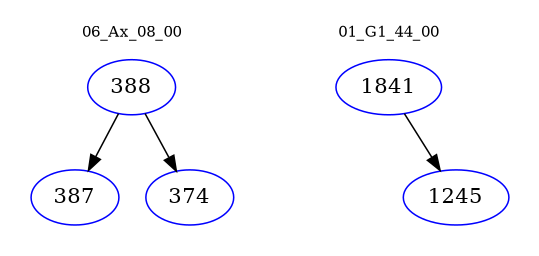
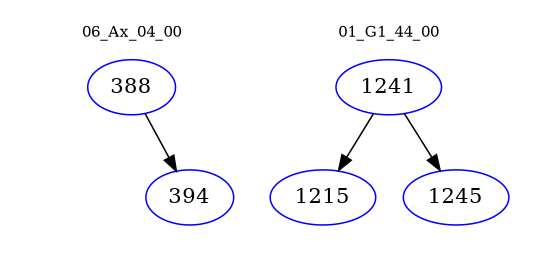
cluster "06_Ax_08_00": label "06_Ax_08_00" -> "06_Ax_04_00"
node "1841": label "1841" -> "1241"
node "387": removed
node "374": label "374" -> "394"
node "1215": added
